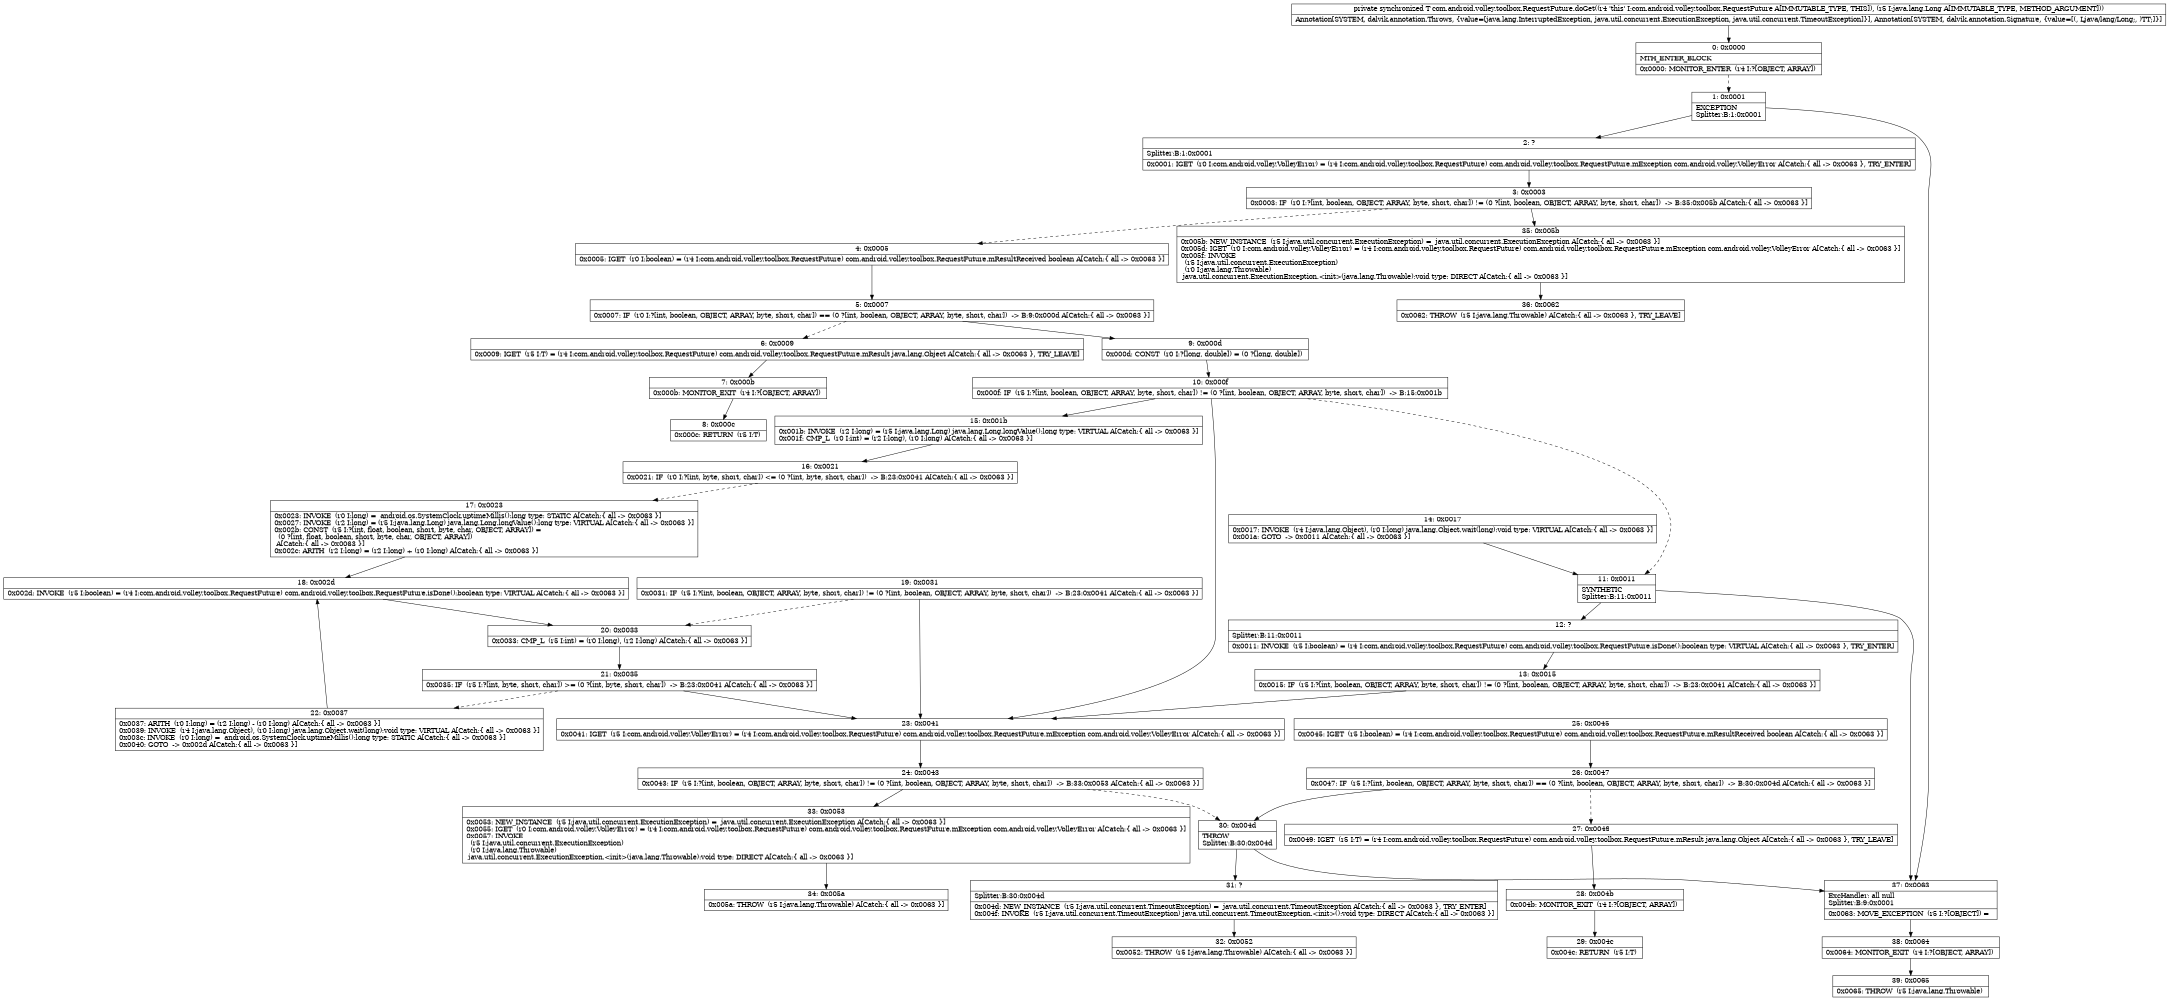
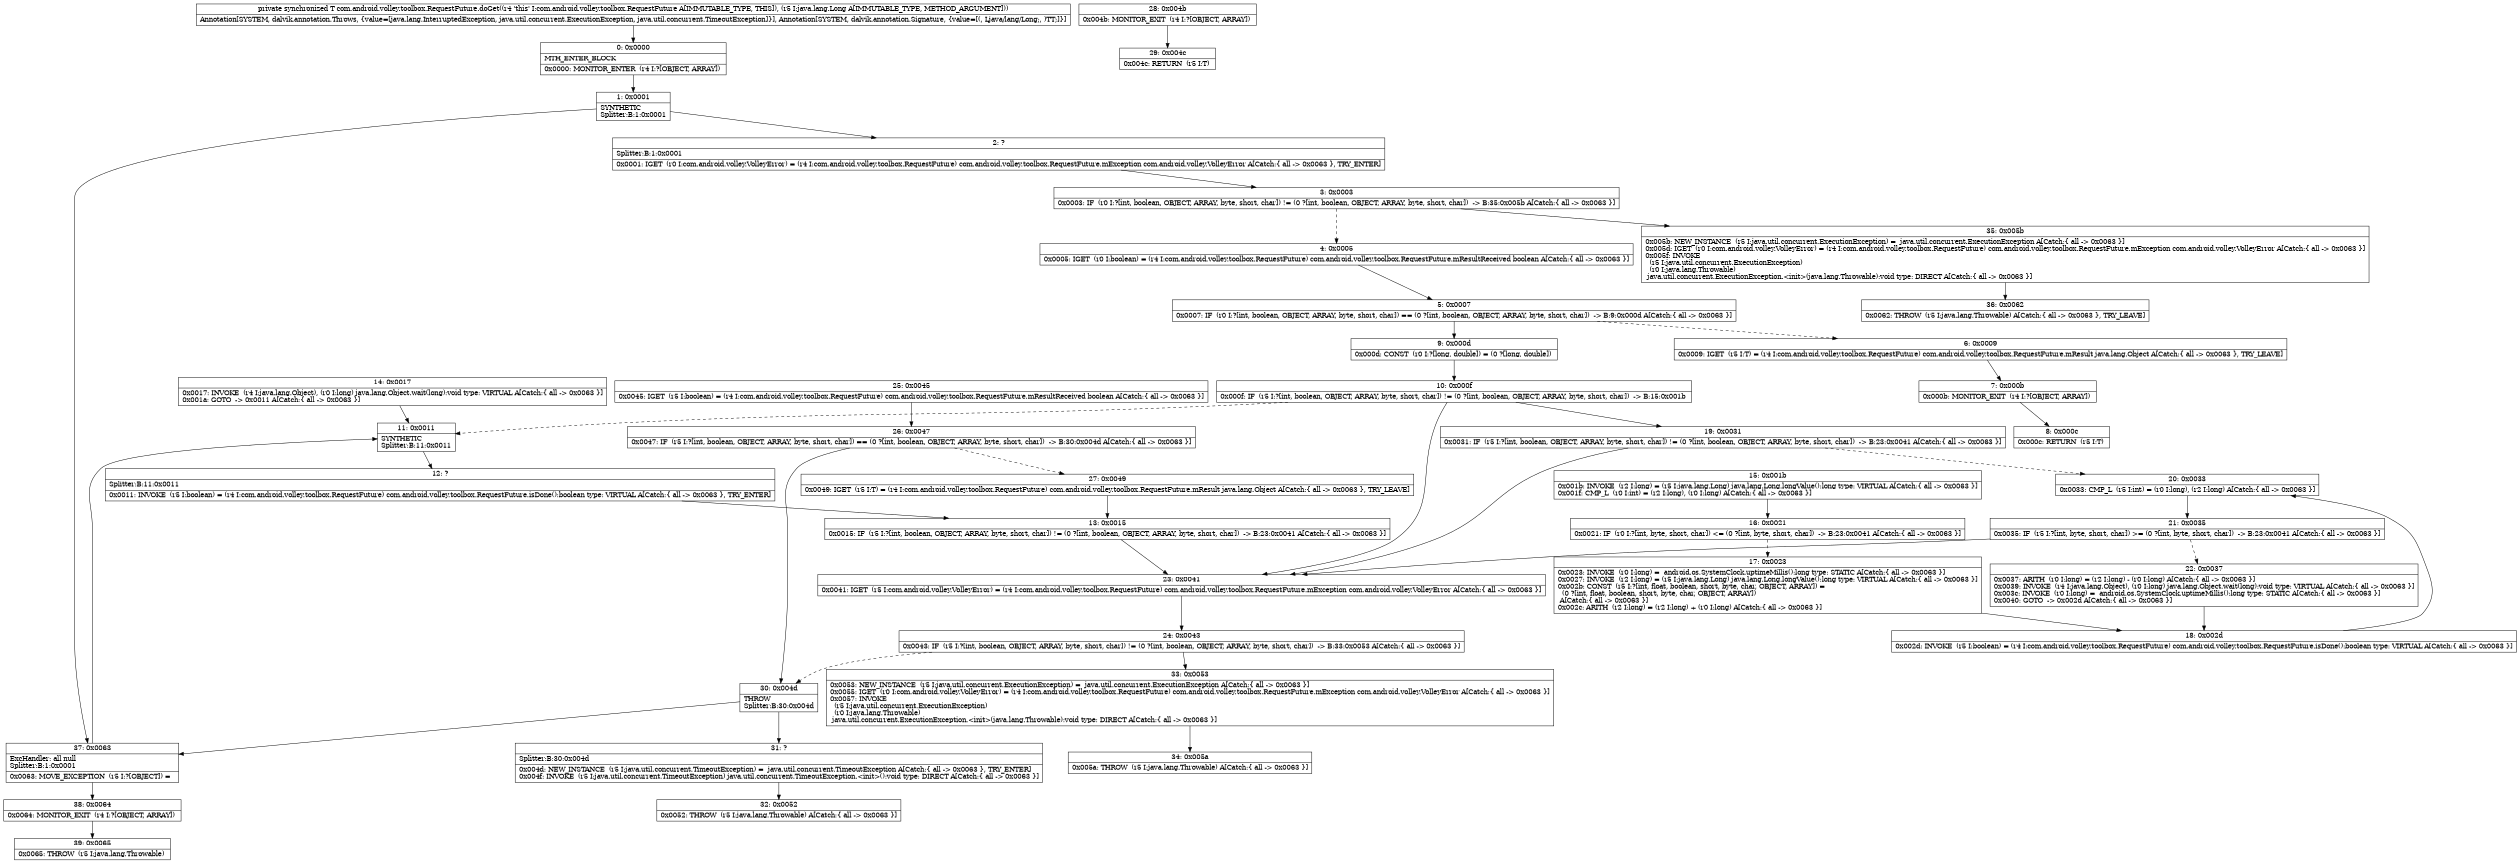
edge "0: 0x0000" -> "1: 0x0001": style dashed -> solid
node "1: 0x0001": text "EXCEPTION" -> "SYNTHETIC"
edge "10: 0x000f" -> "15: 0x001b": now "10: 0x000f" -> "19: 0x0031"
edge "11: 0x0011" -> "37: 0x0063": reversed
edge "27: 0x0049" -> "28: 0x004b": now "27: 0x0049" -> "13: 0x0015"
node "37: 0x0063": text "Splitter:B:9:0x0001" -> "Splitter:B:1:0x0001"
